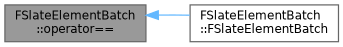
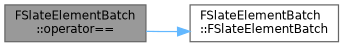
edge "FSlateElementBatch ::FSlateElementBatch" -> "FSlateElementBatch ::operator==": reversed
